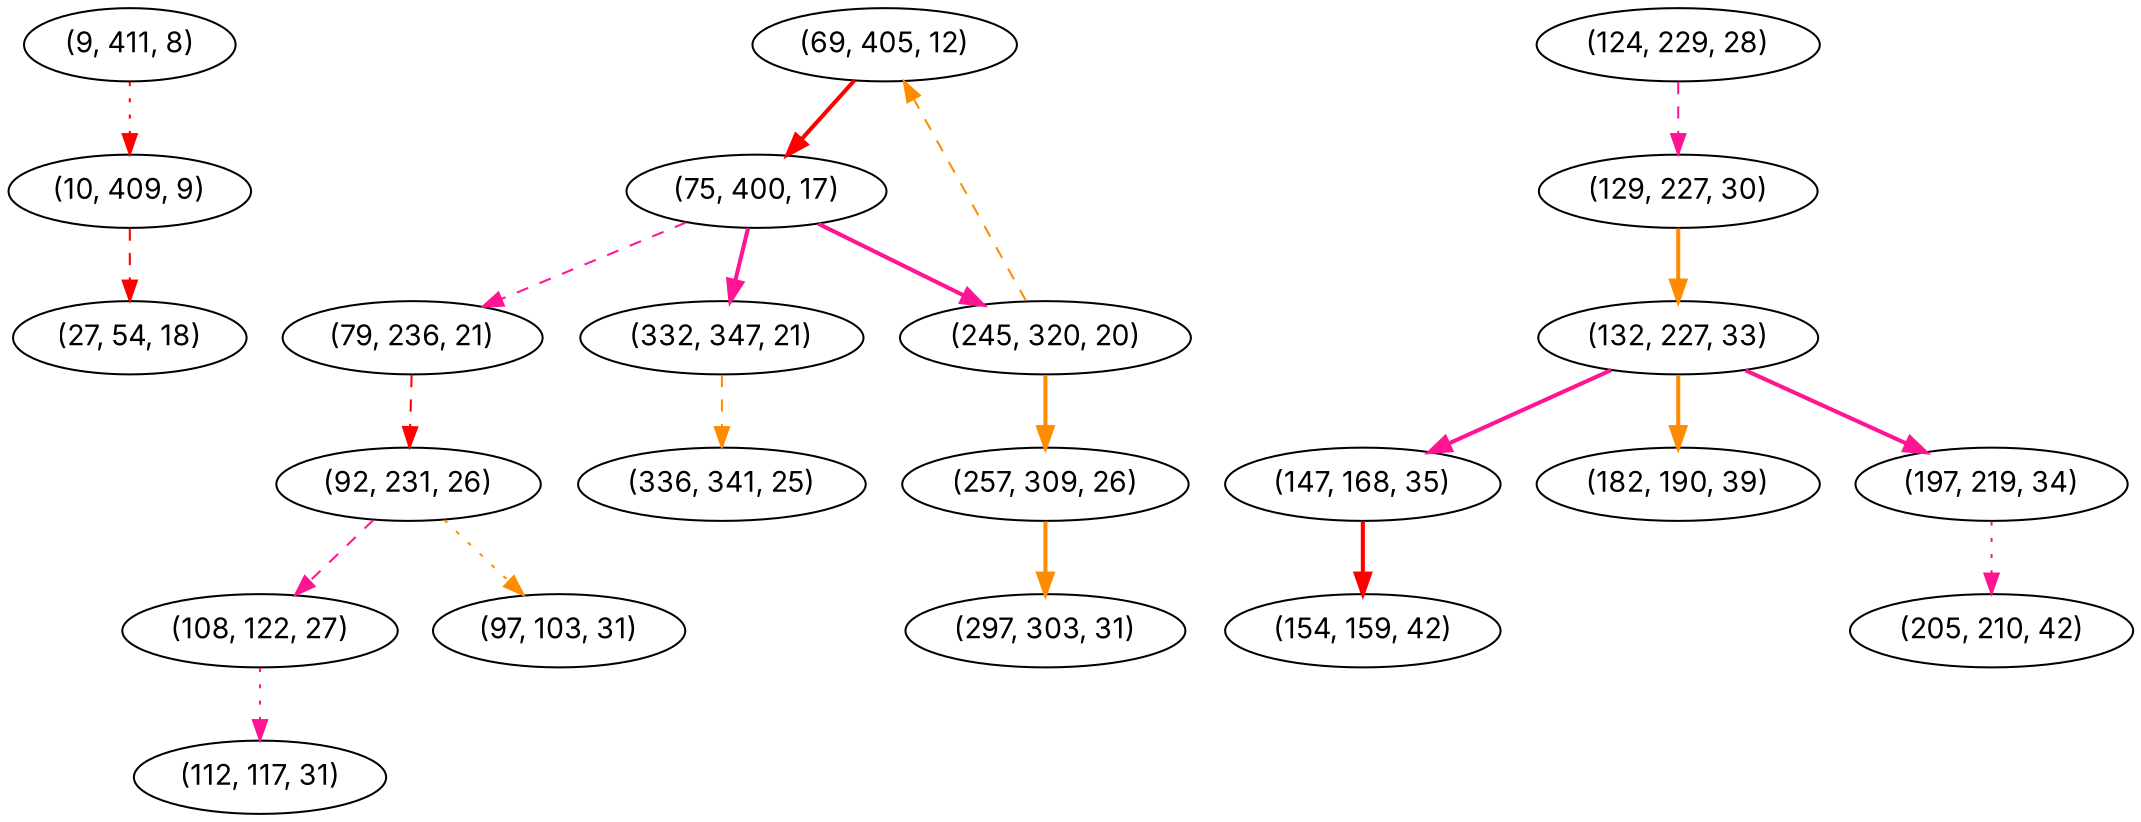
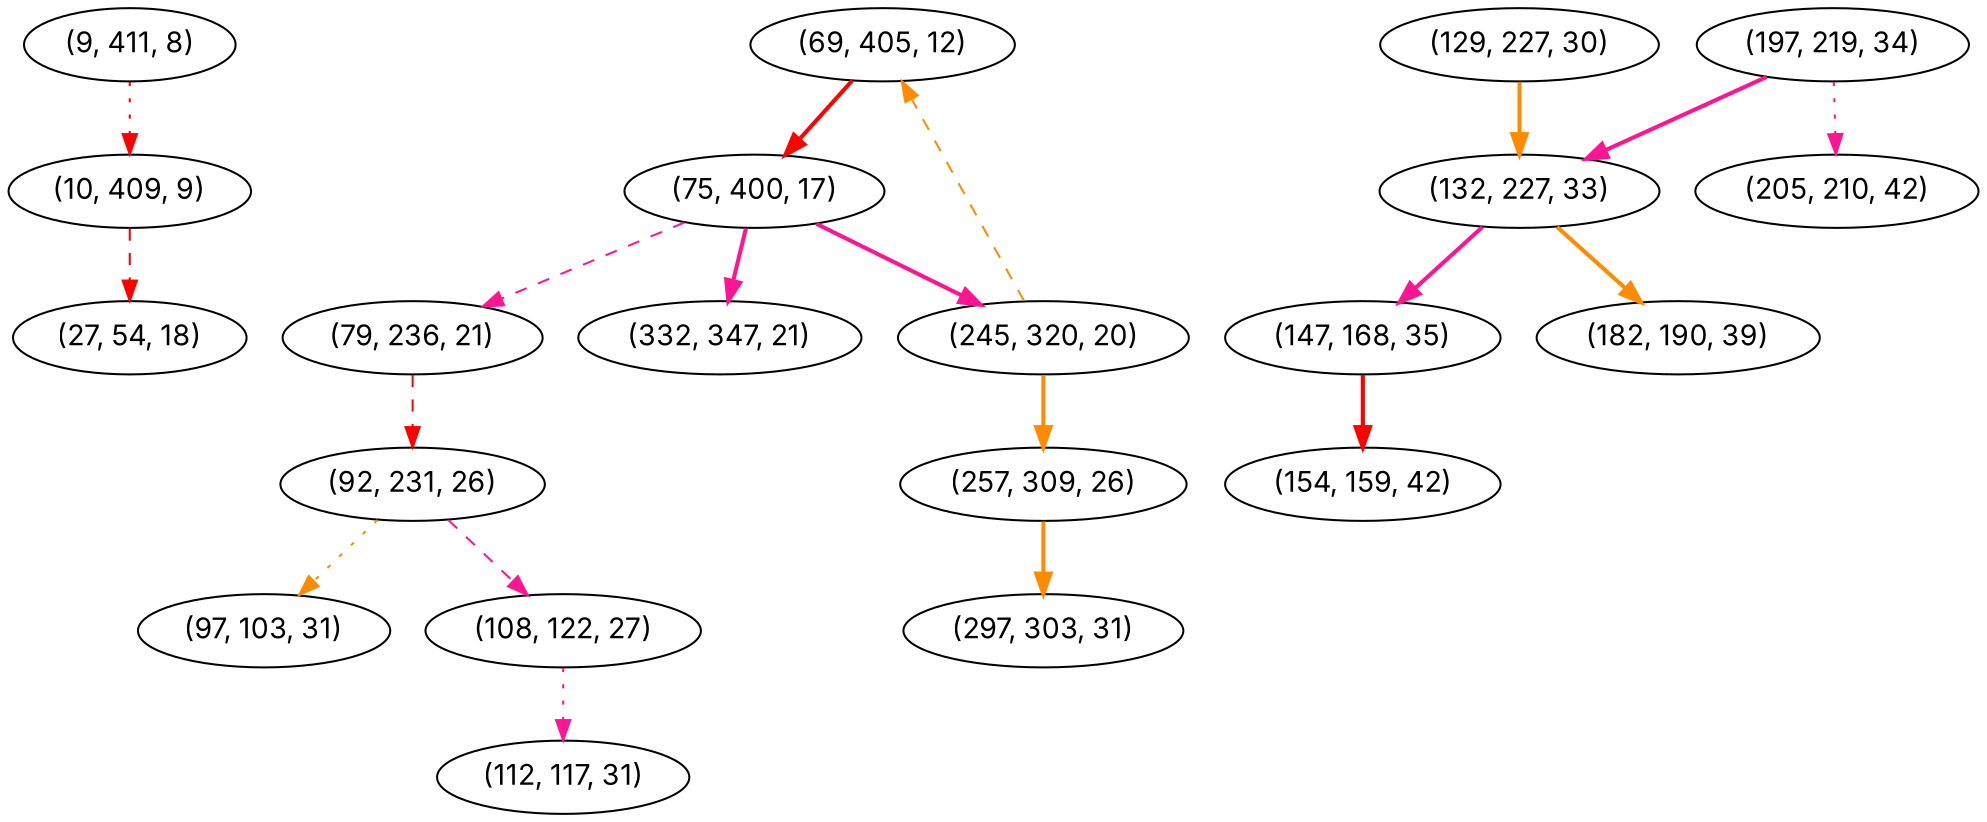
node "(124, 229, 28)": removed
edge "(132, 227, 33)" -> "(197, 219, 34)": reversed
node "(336, 341, 25)": removed
